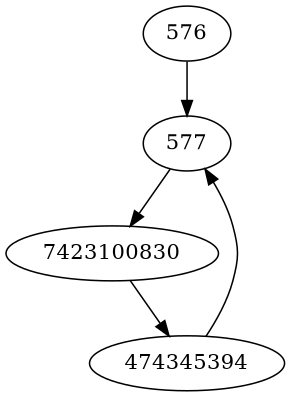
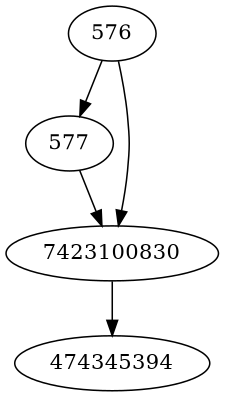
edge "576" -> "7423100830": added
edge "474345394" -> "577": removed
